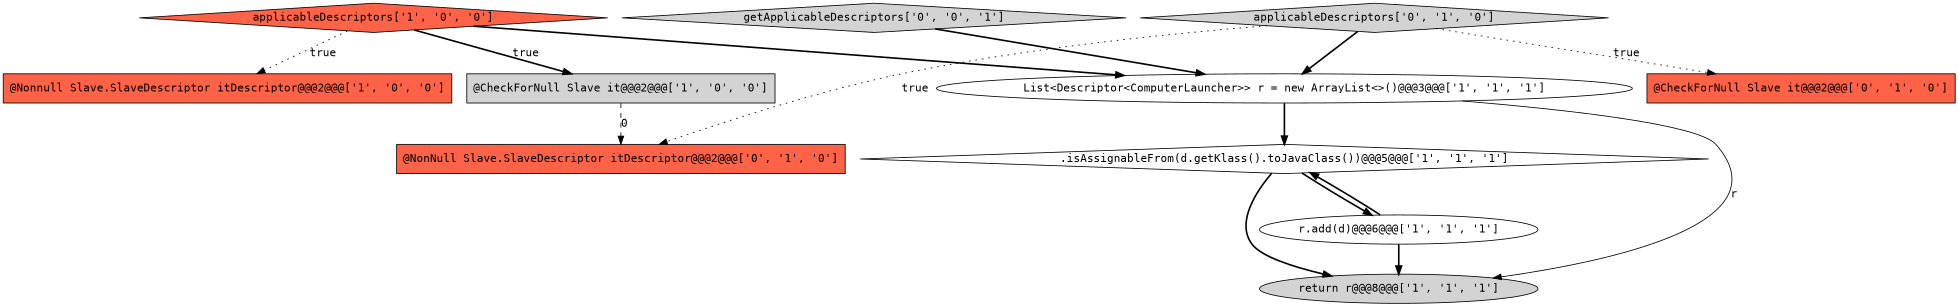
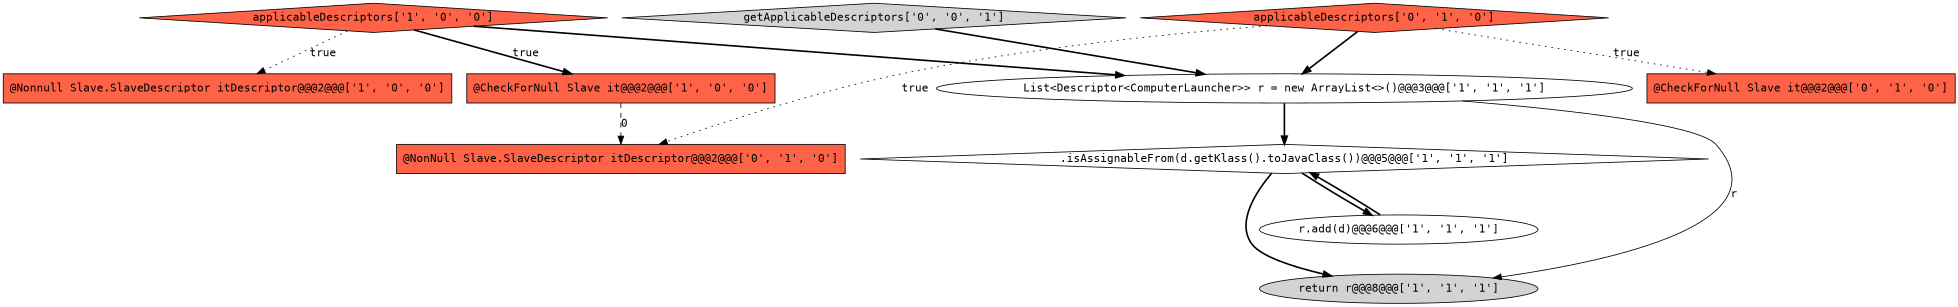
node "applicableDescriptors['0', '1', '0']": fillcolor lightgray -> tomato
node "@CheckForNull Slave it@@@2@@@['1', '0', '0']": fillcolor lightgray -> tomato
edge "r.add(d)@@@6@@@['1', '1', '1']" -> "return r@@@8@@@['1', '1', '1']": removed
